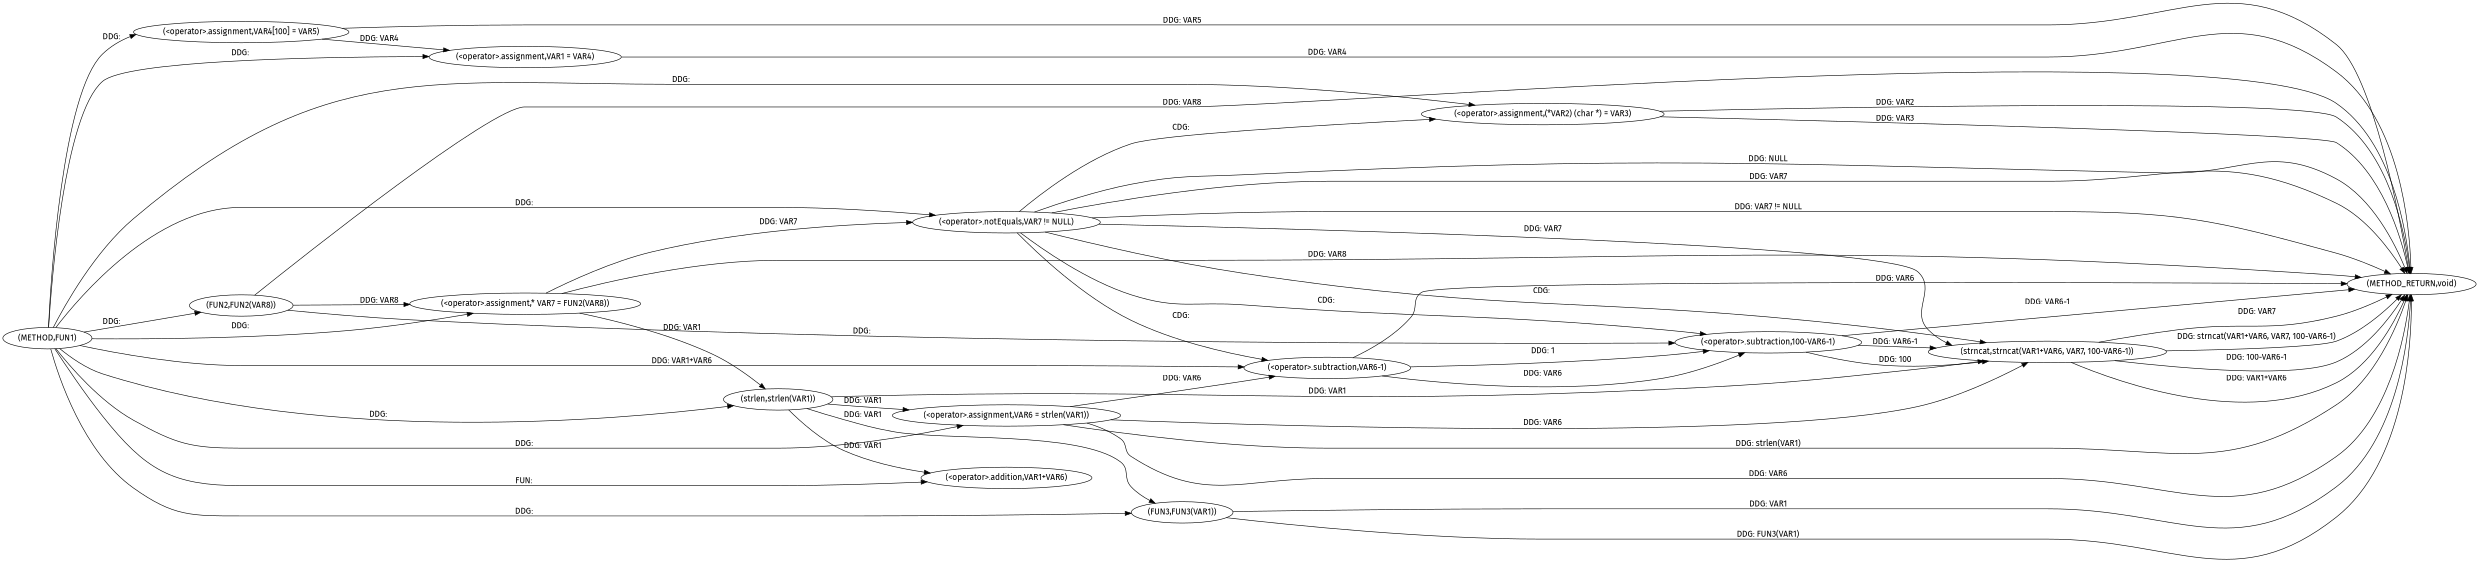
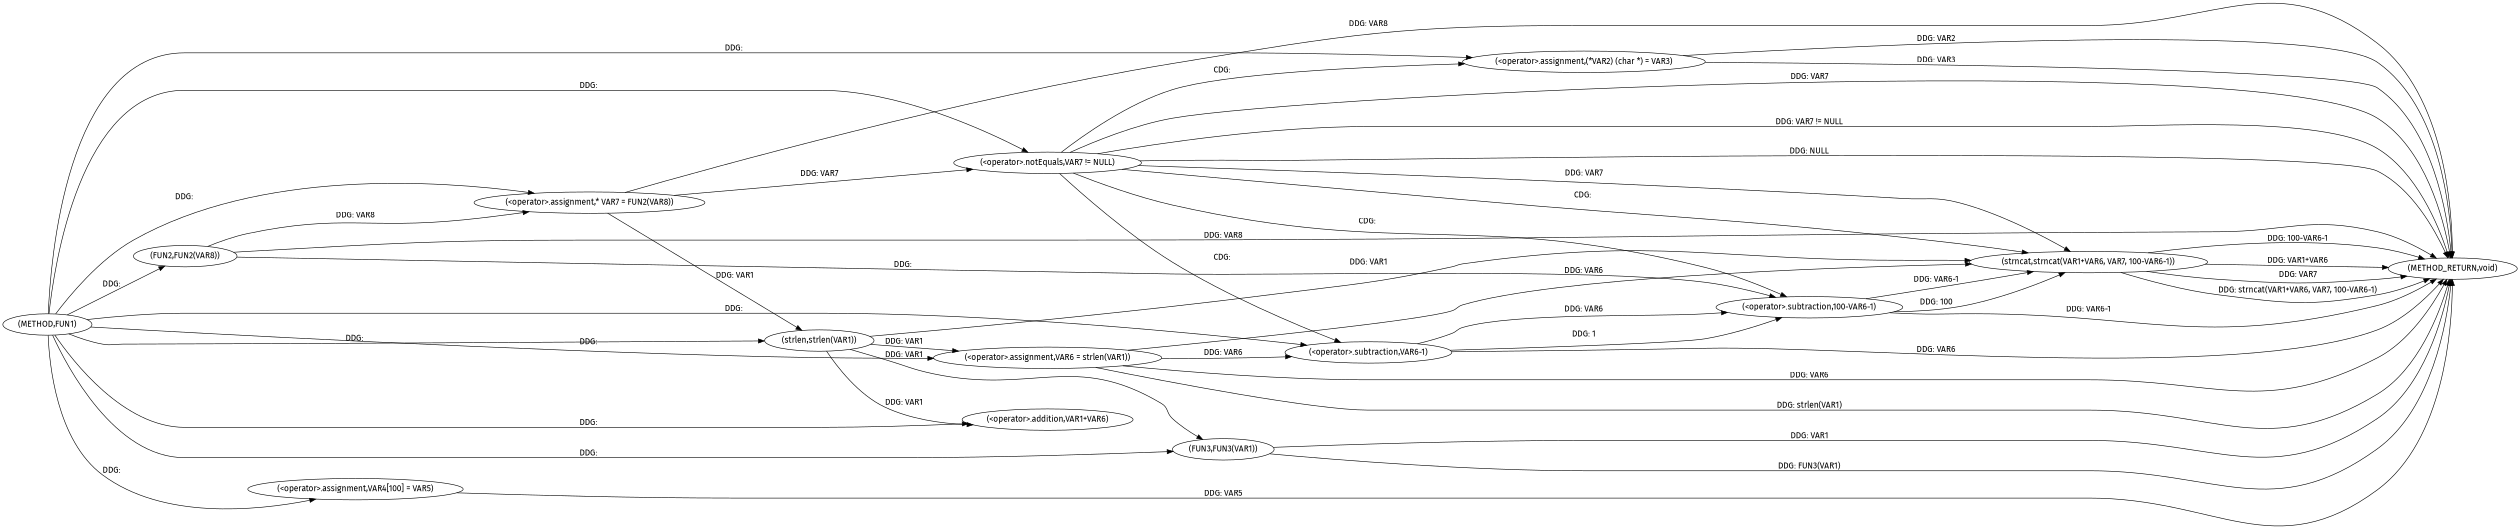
node "(<operator>.assignment,VAR1 = VAR4)": removed
edge "(METHOD,FUN1)" -> "(<operator>.subtraction,VAR6-1)": label "DDG: VAR1+VAR6" -> "DDG: "
edge "(METHOD,FUN1)" -> "(<operator>.addition,VAR1+VAR6)": label "FUN: " -> "DDG: "
